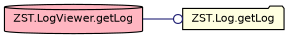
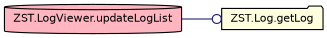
node "ZST.LogViewer.getLog": label "ZST.LogViewer.getLog" -> "ZST.LogViewer.updateLogList"
